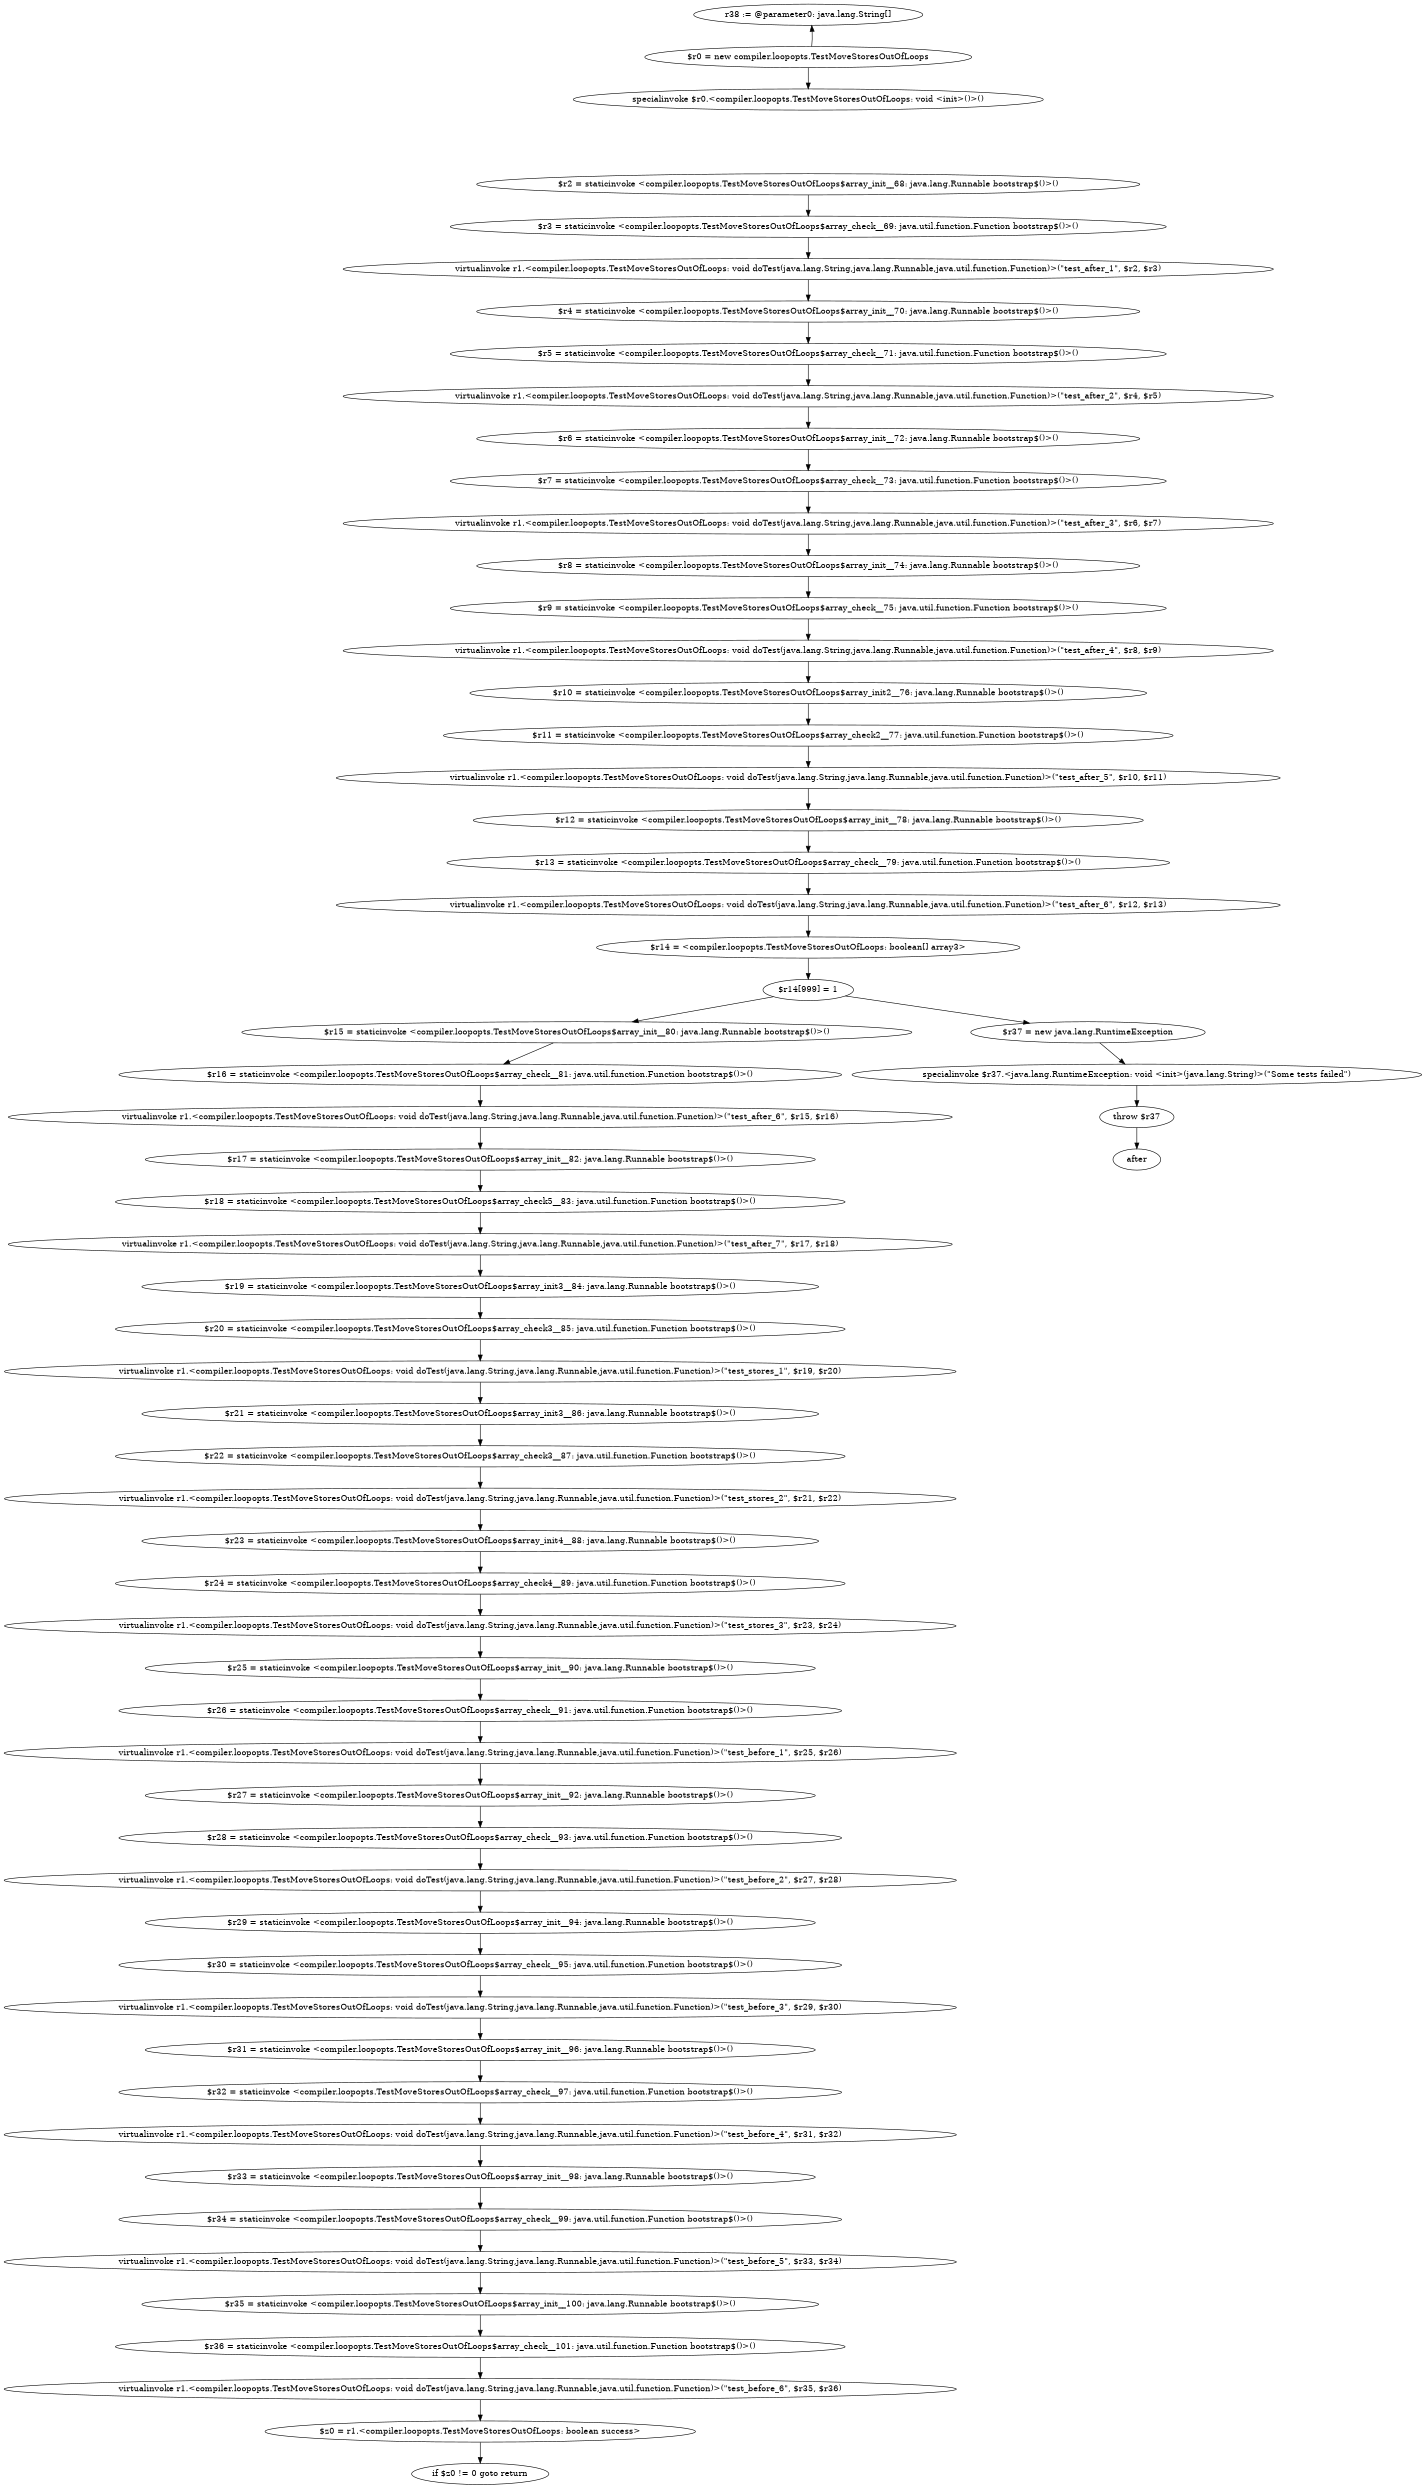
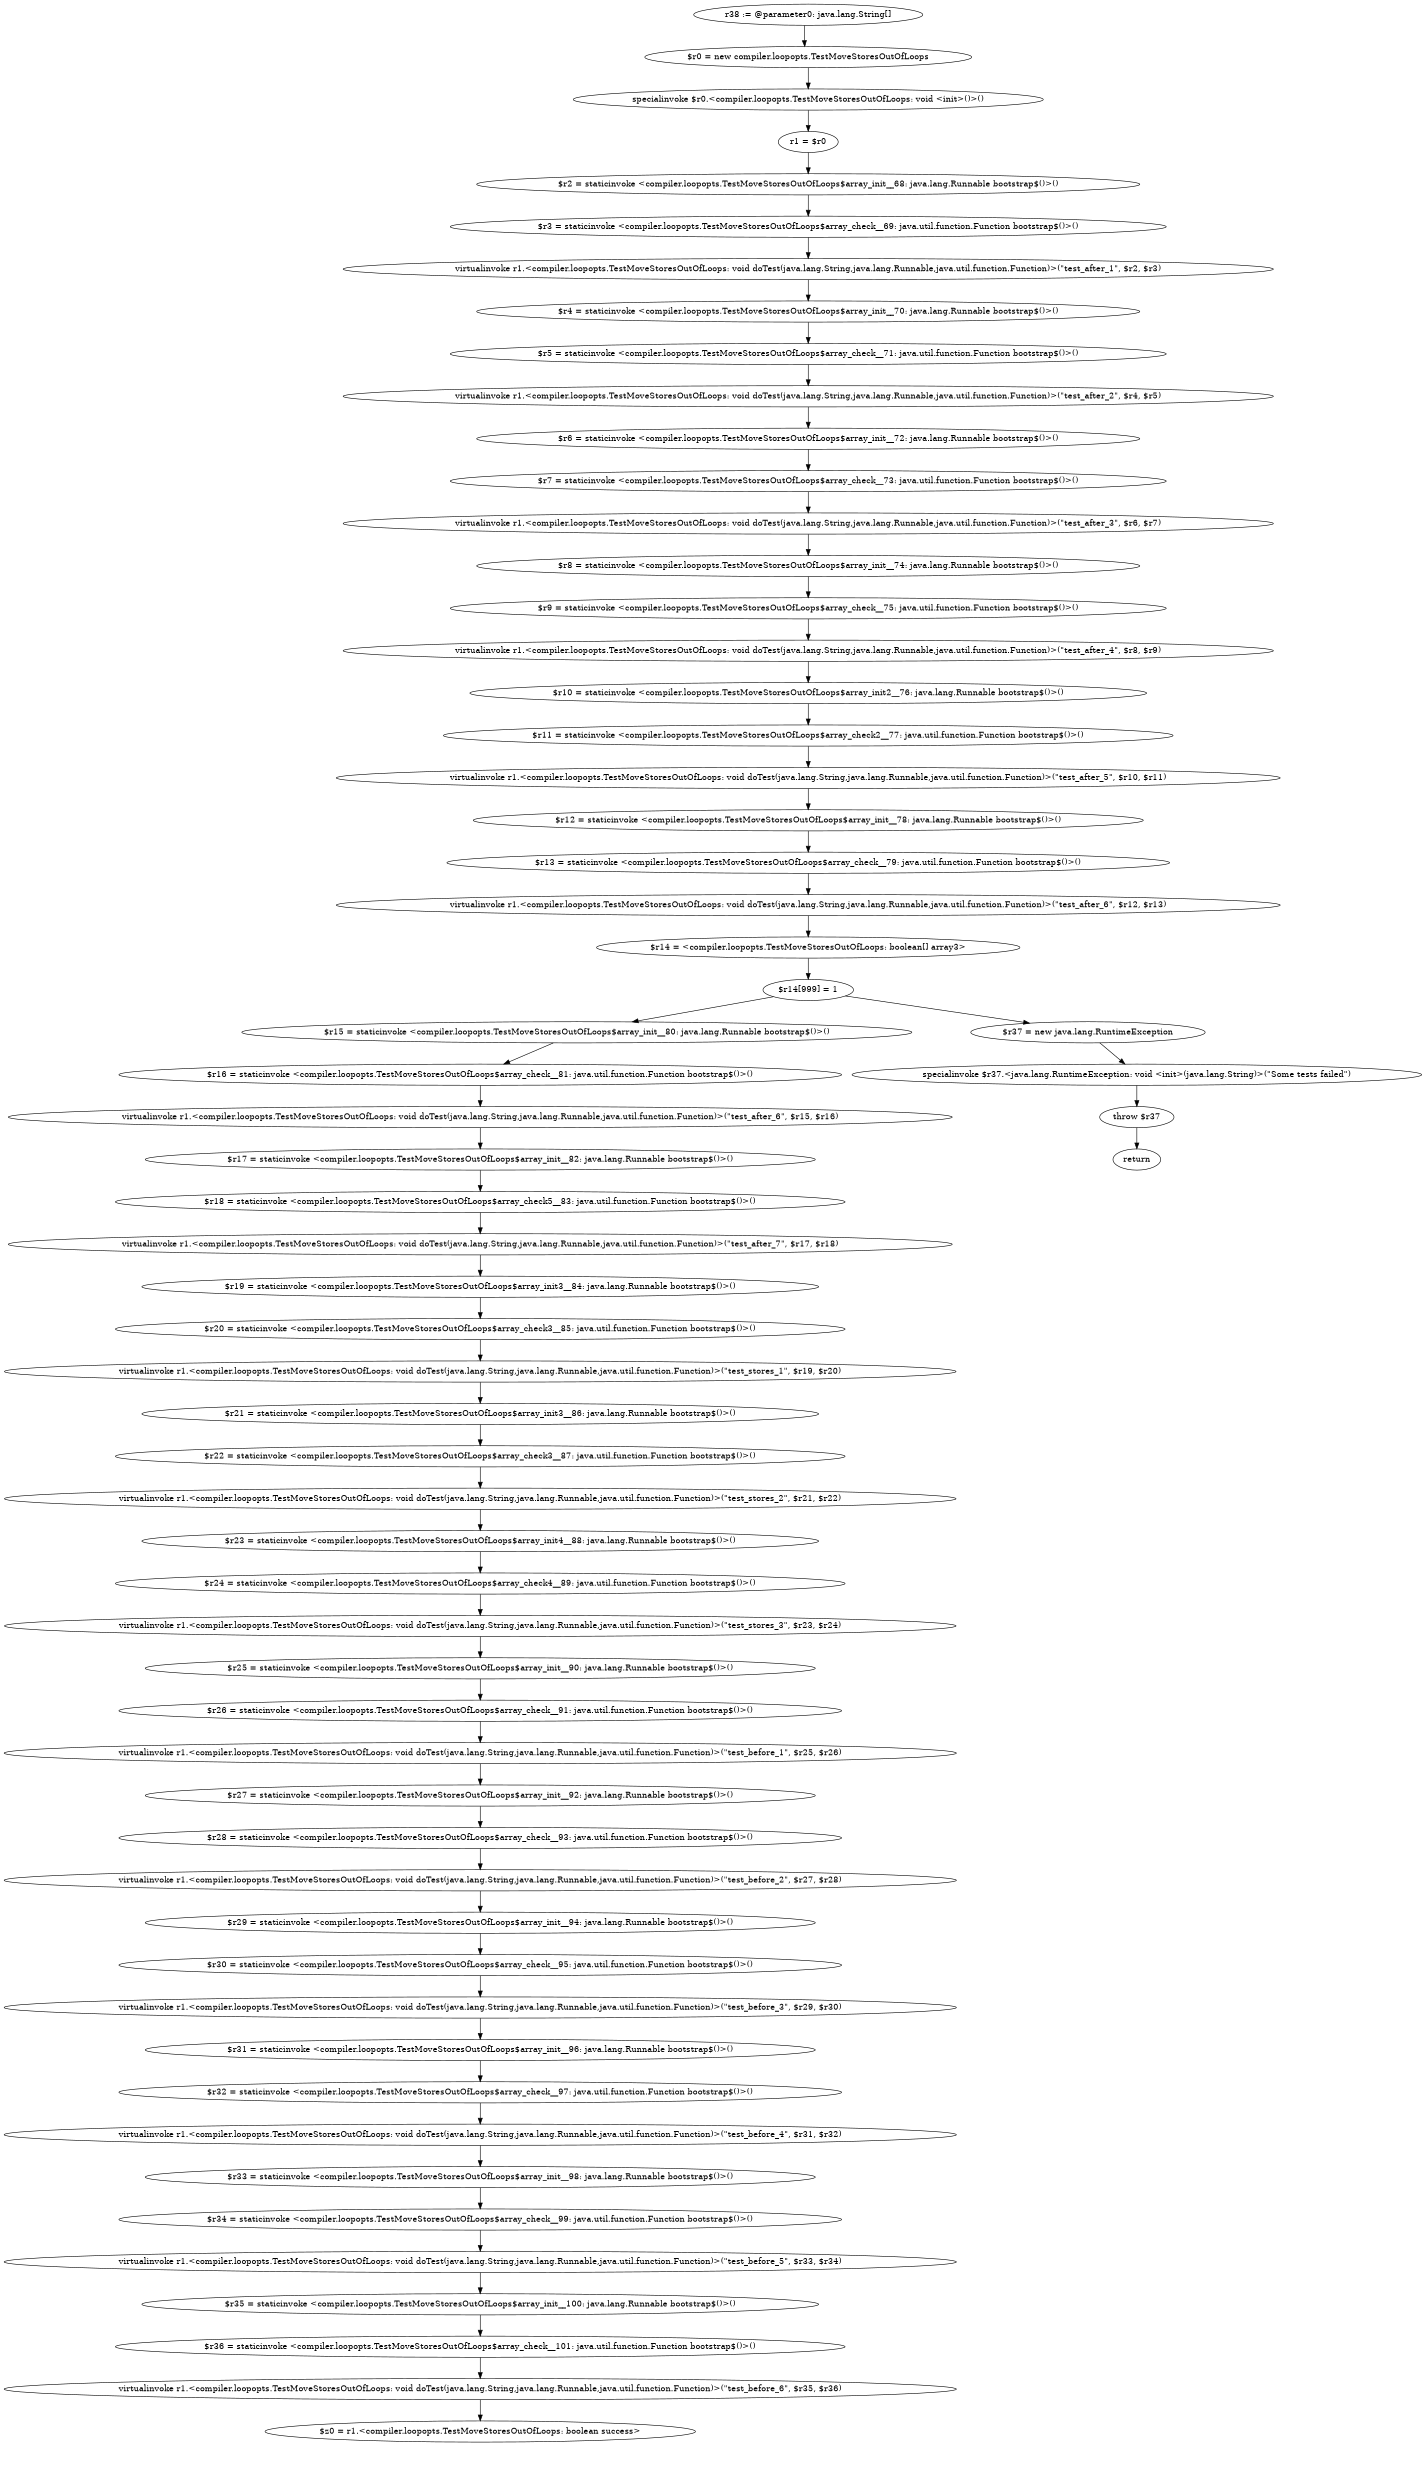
edge "$r0 = new compiler.loopopts.TestMoveStoresOutOfLoops" -> "r38 := @parameter0: java.lang.String[]": reversed
node "r1 = $r0": added
node "after": label "after" -> "return"
node "if $z0 != 0 goto return": removed
